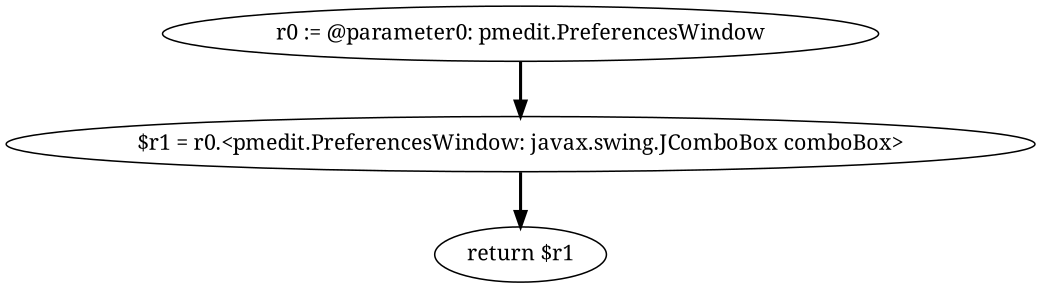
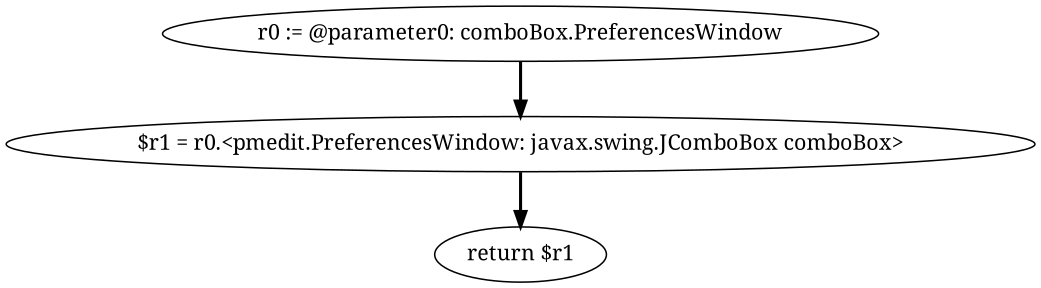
node "r0 := @parameter0: pmedit.PreferencesWindow": label "r0 := @parameter0: pmedit.PreferencesWindow" -> "r0 := @parameter0: comboBox.PreferencesWindow"
